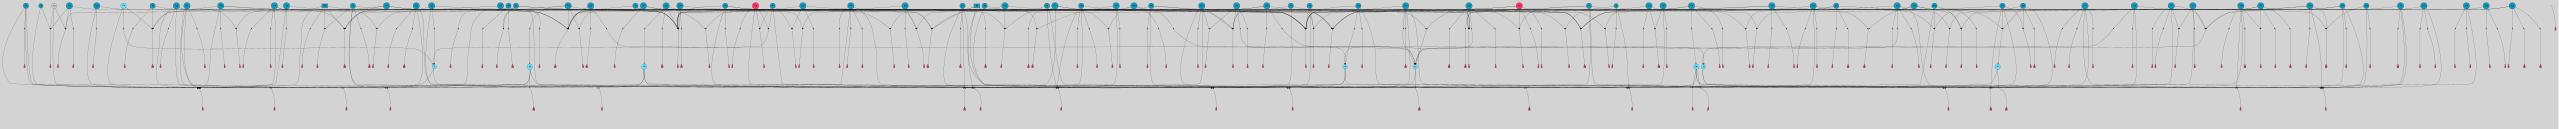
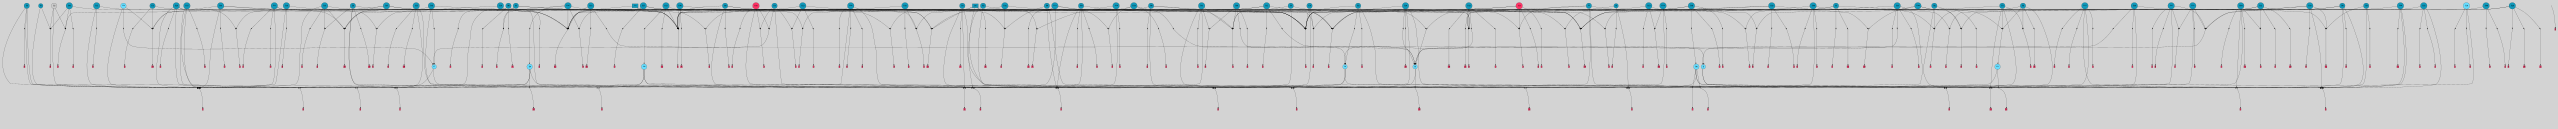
node "T156": shape box -> circle
node "T12": shape circle -> box
node "T138": fillcolor #1199bb -> #66ddff
